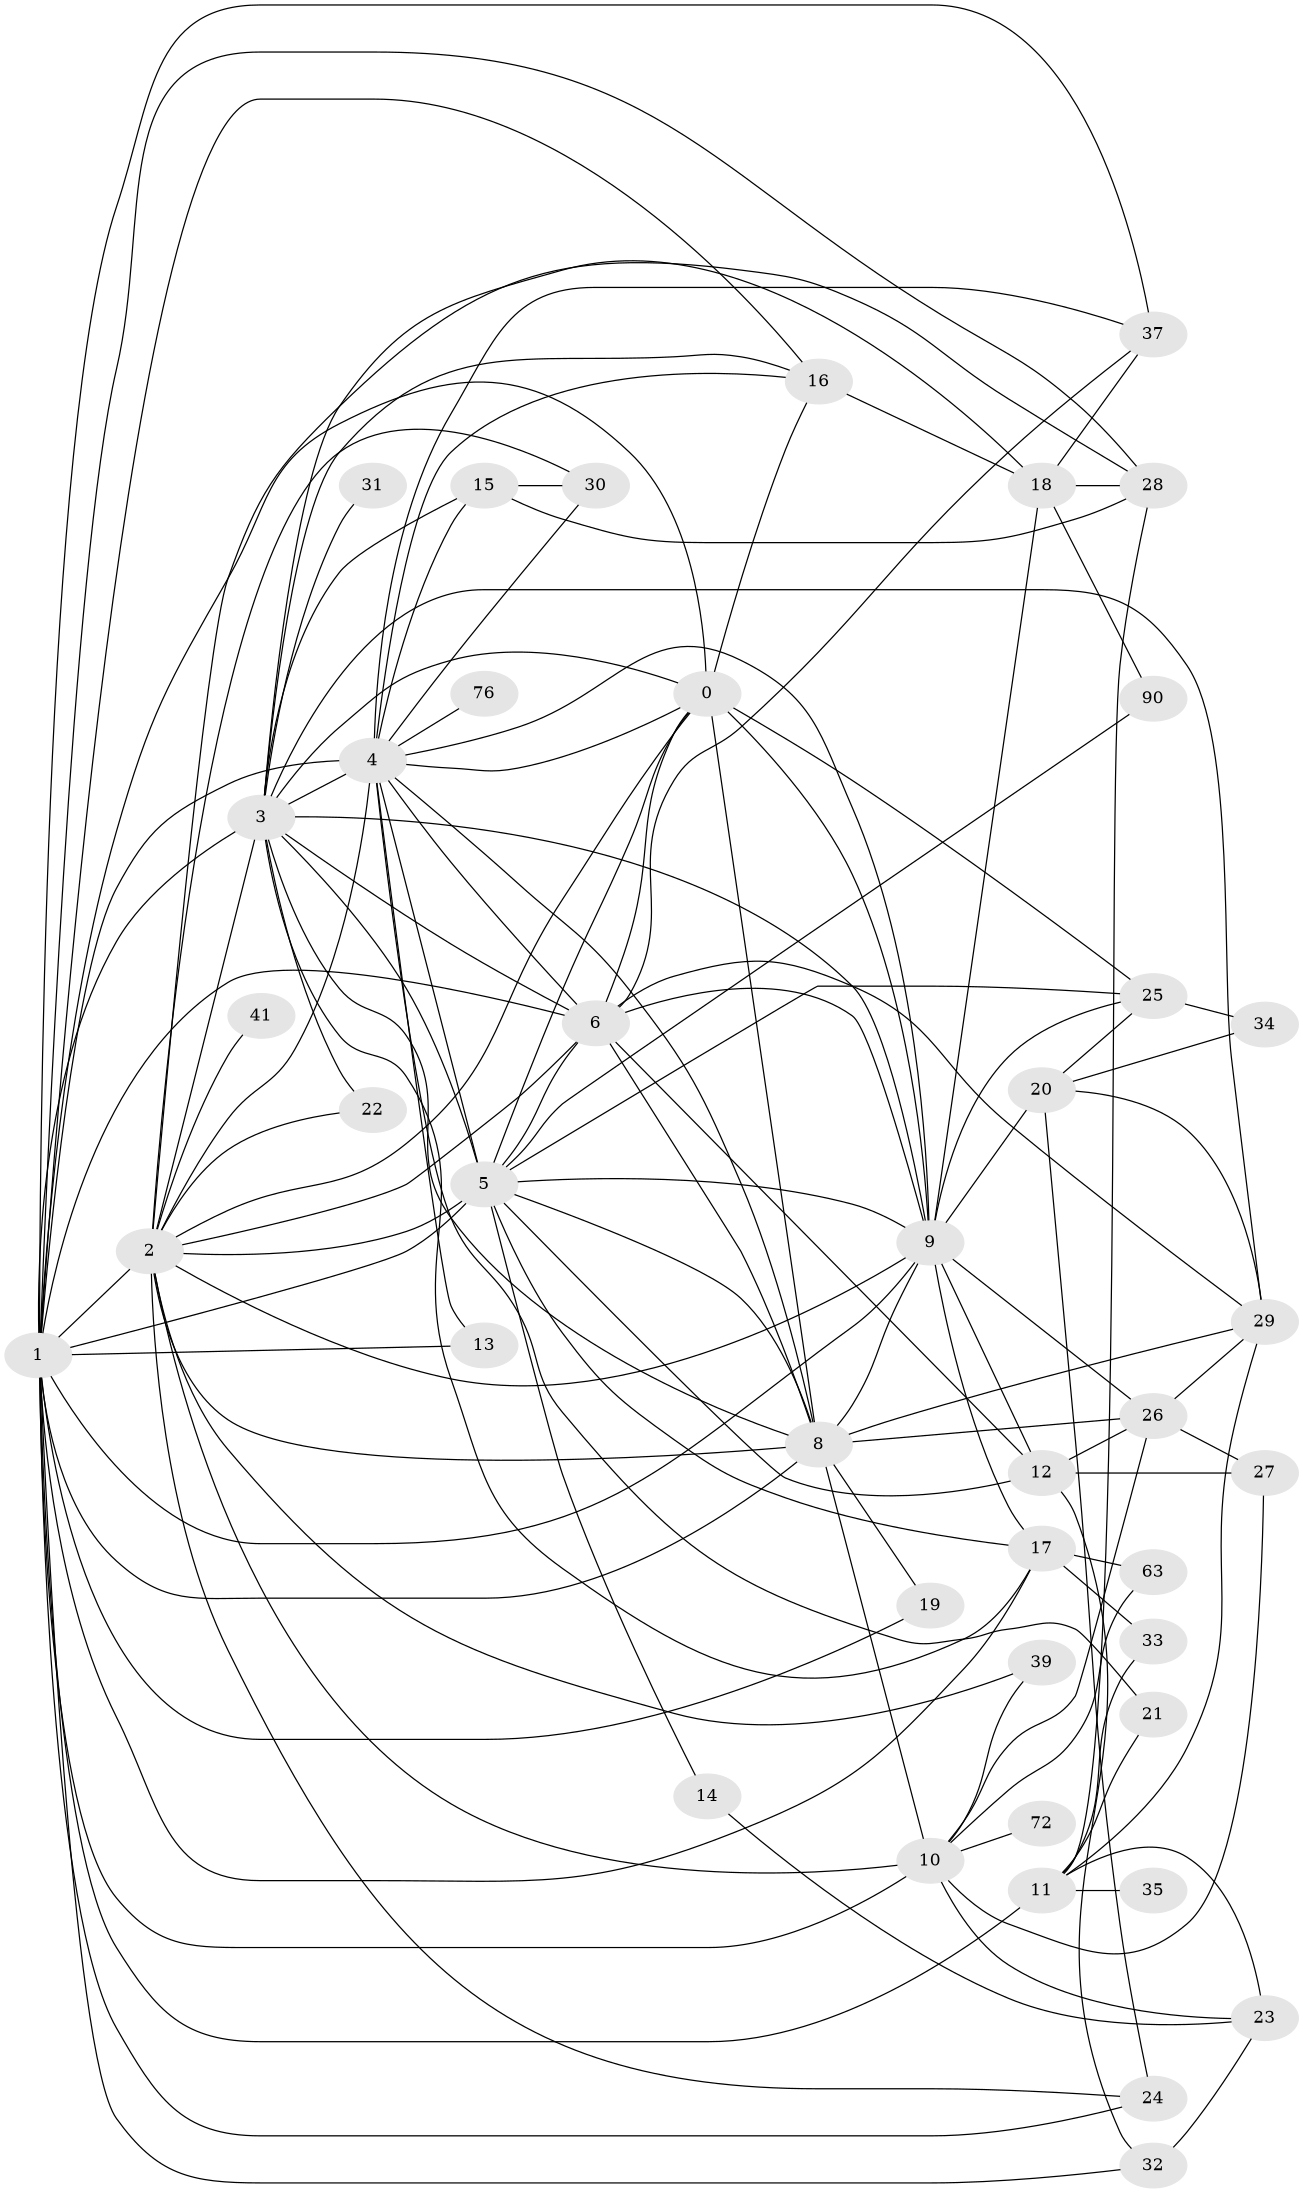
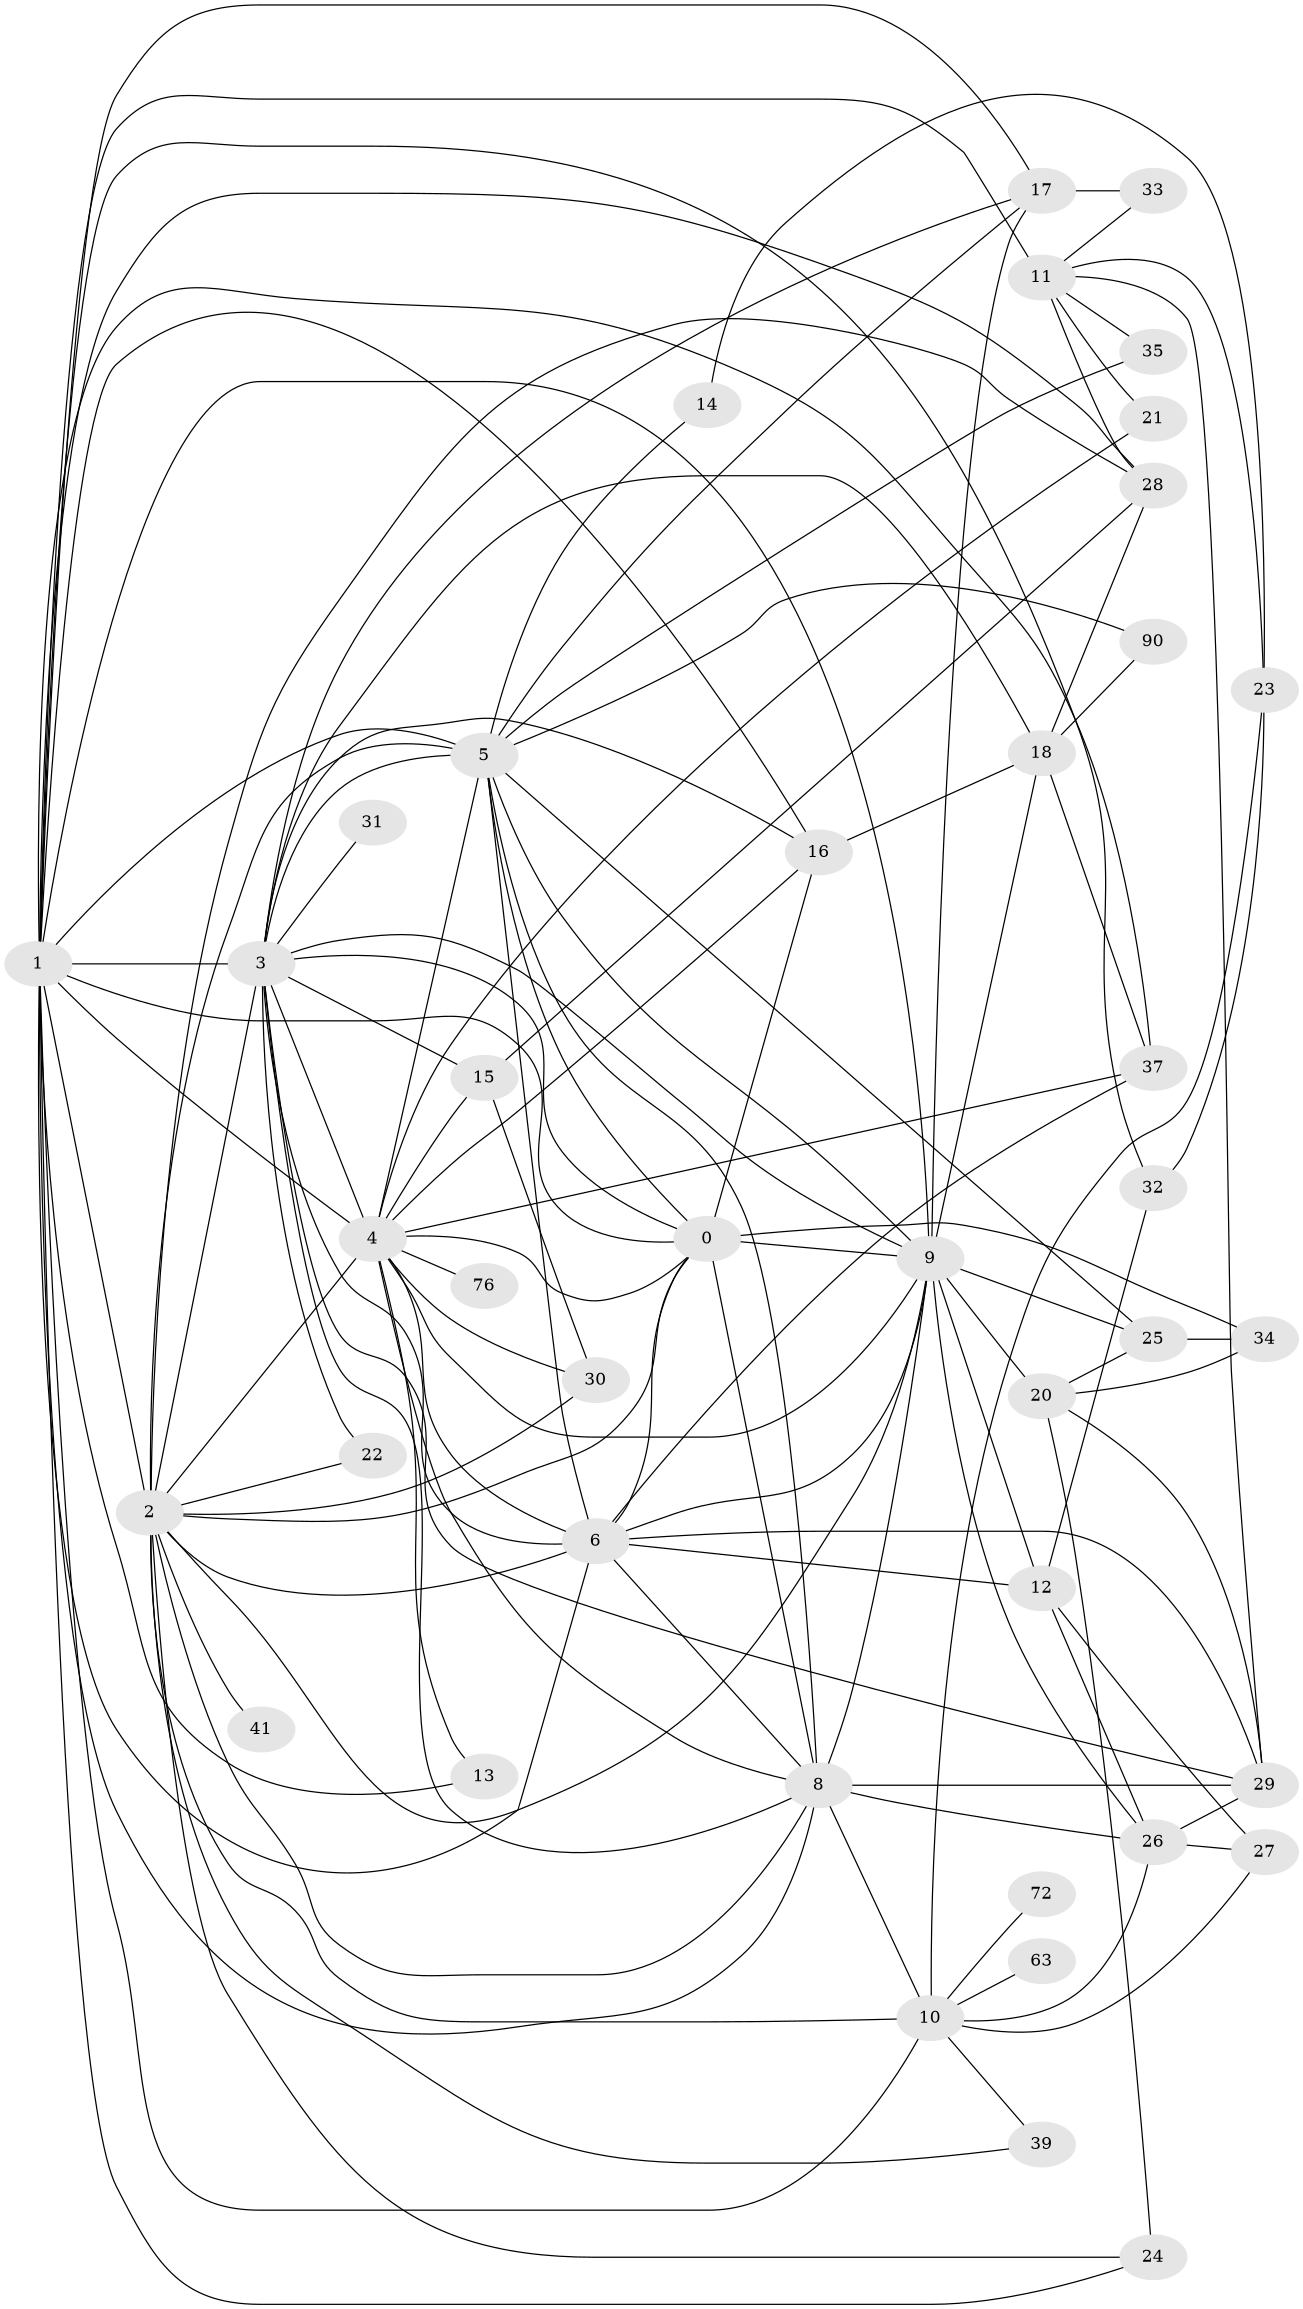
edge "0" -- "25": now "0" -- "34"
edge "5" -- "12": now "5" -- "35"
edge "17" -- "63": removed
node "19": removed
